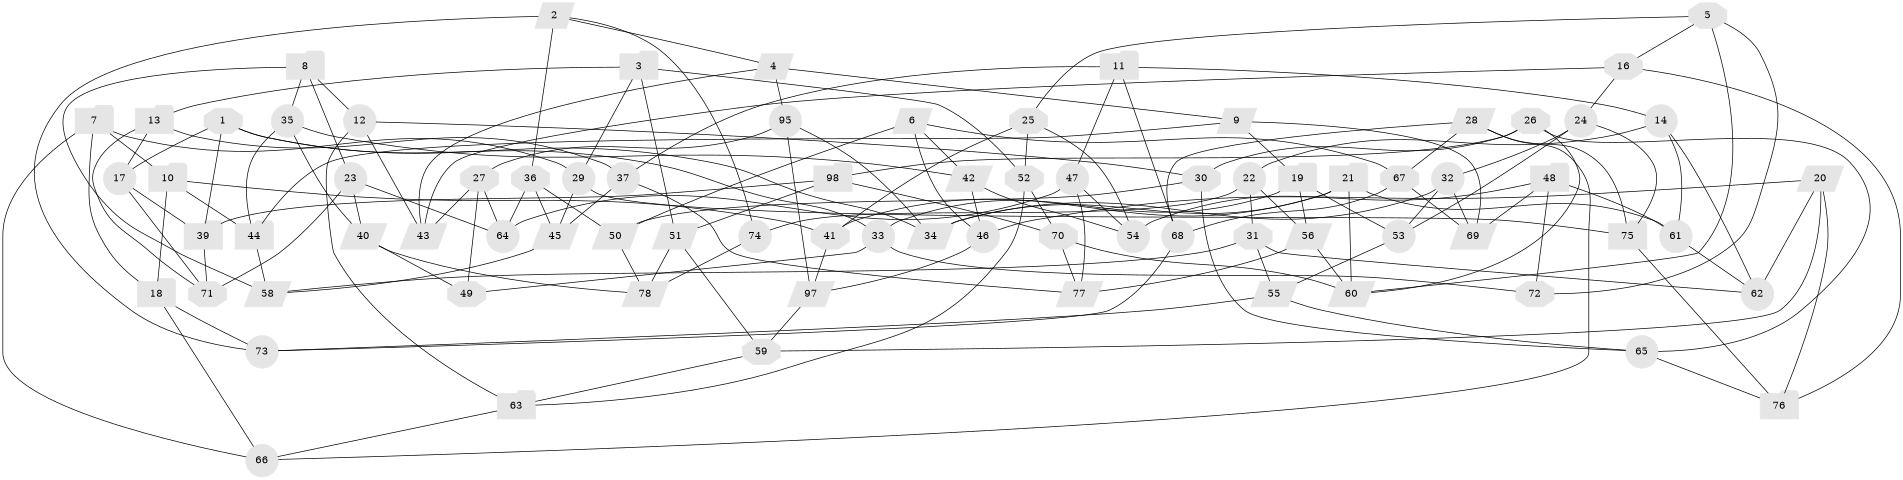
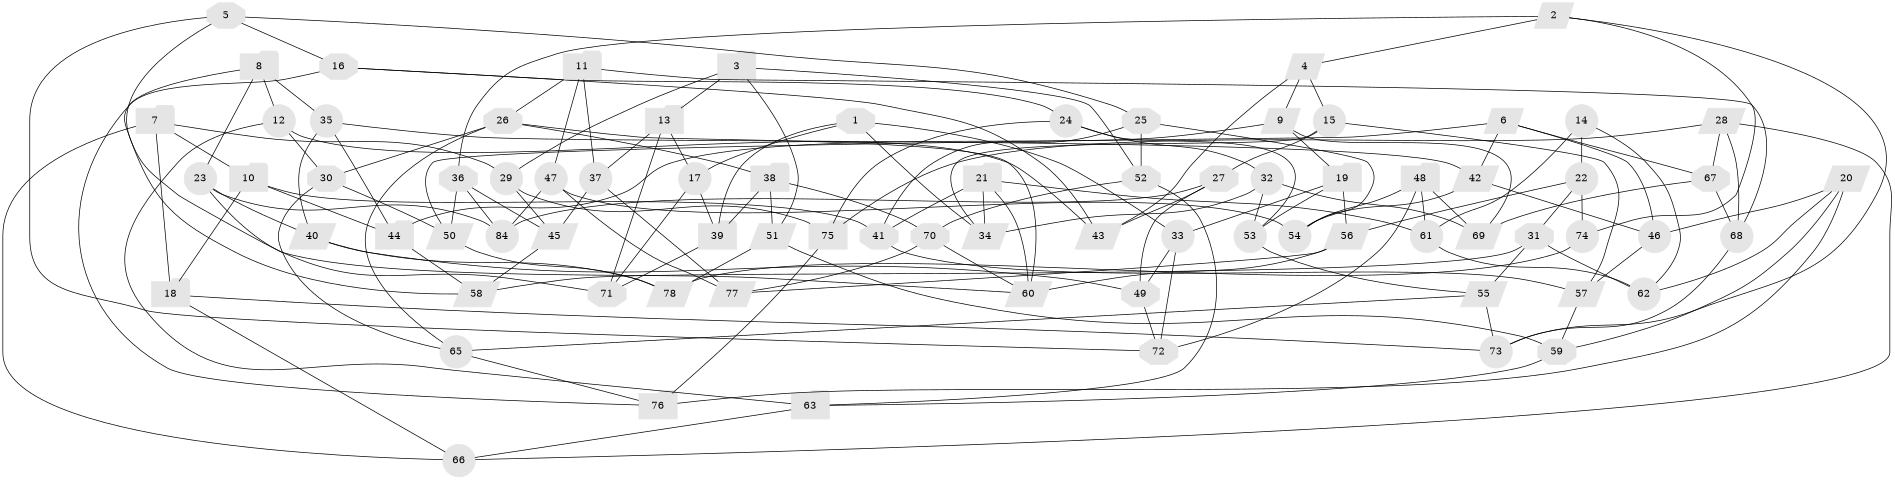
edge "11" -- "14": now "11" -- "26"
node "95": label "95" -> "15"
node "98": label "98" -> "38"
node "64": label "64" -> "84"
node "97": label "97" -> "57"
edge "49" -- "72": added
